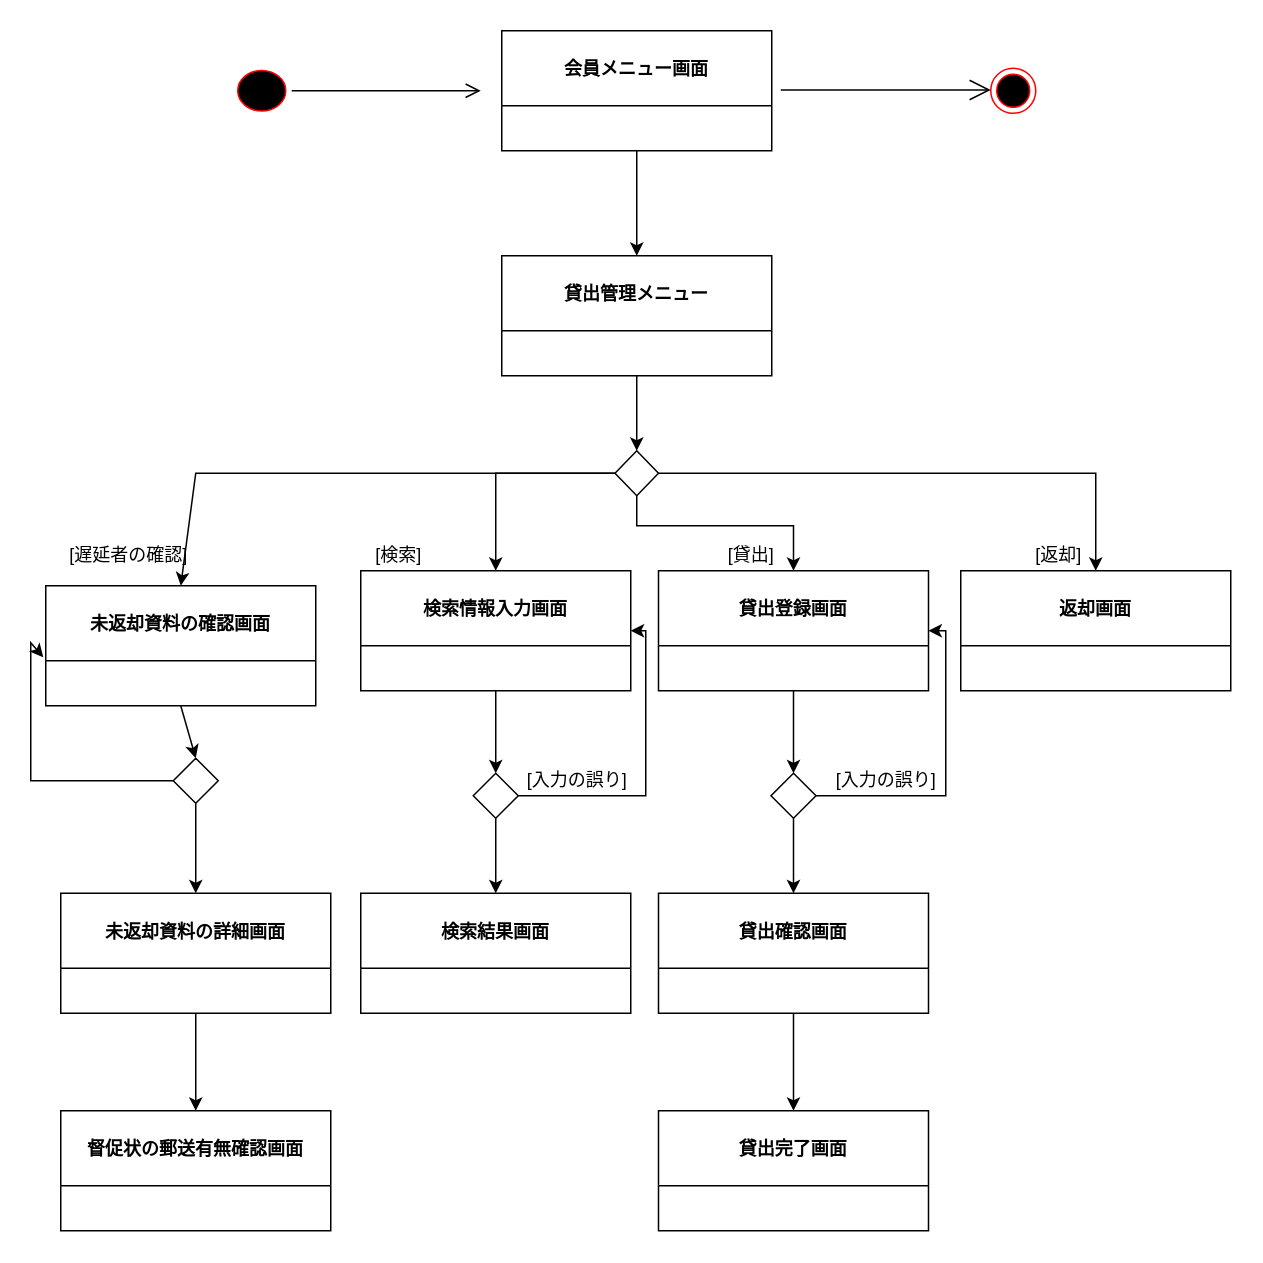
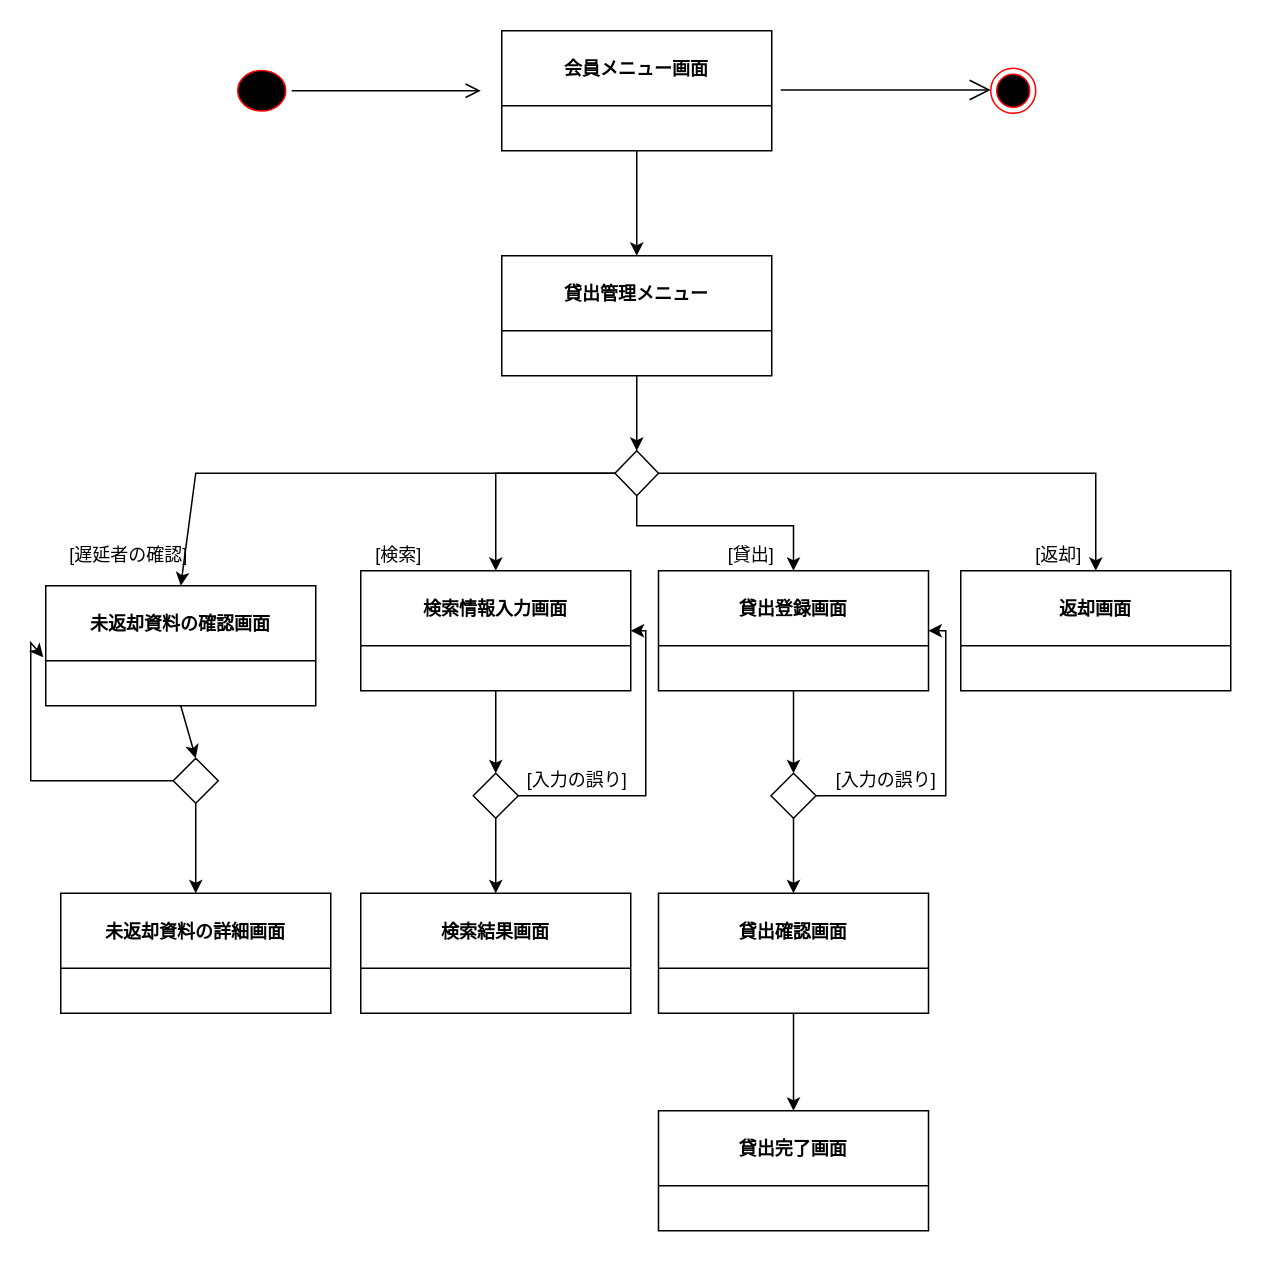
edge "未返却資料の詳細画面" -> "督促状の郵送有無確認画面": removed
node "督促状の郵送有無確認画面": removed
